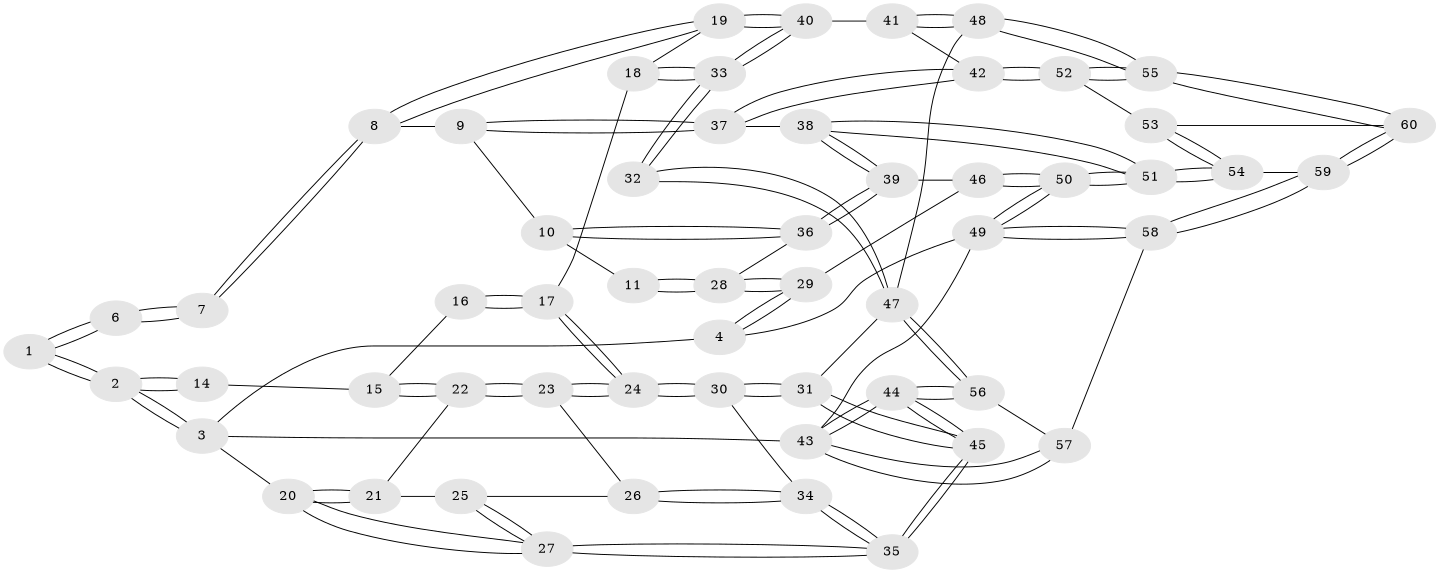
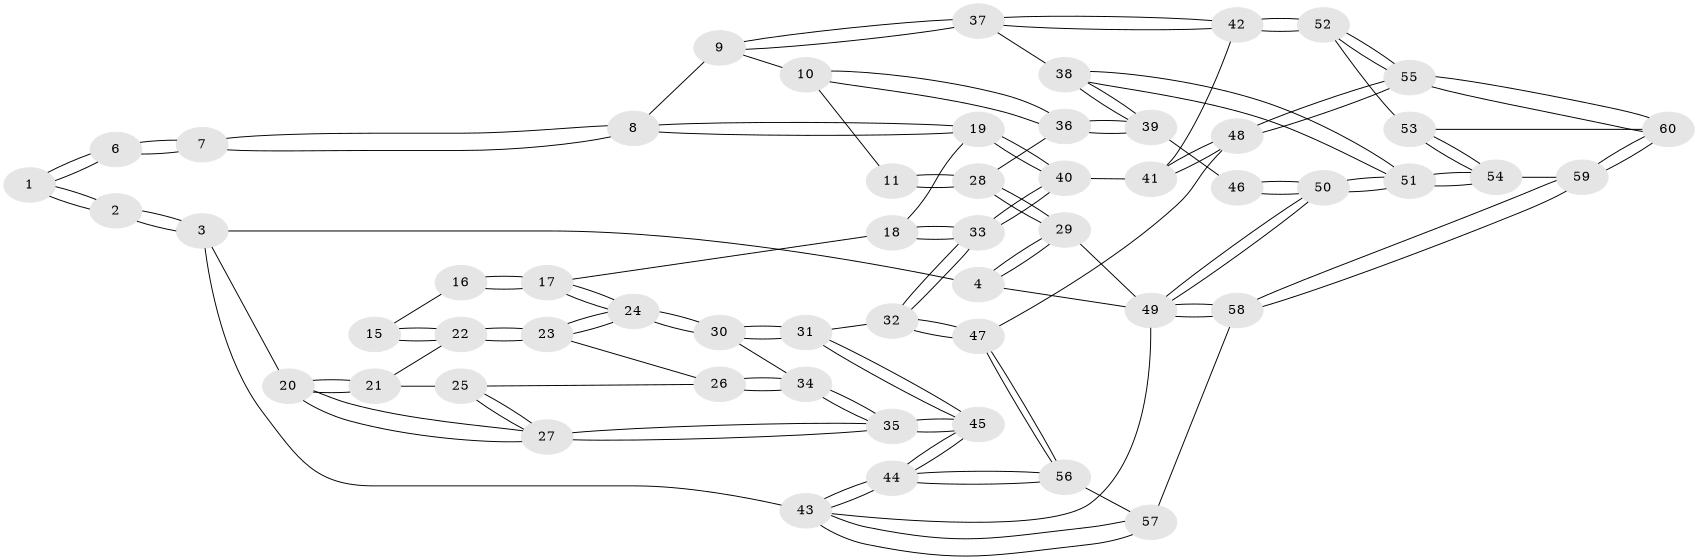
edge "46" -- "29": now "49" -- "29"
edge "47" -- "31": now "32" -- "31"
node "14": removed
